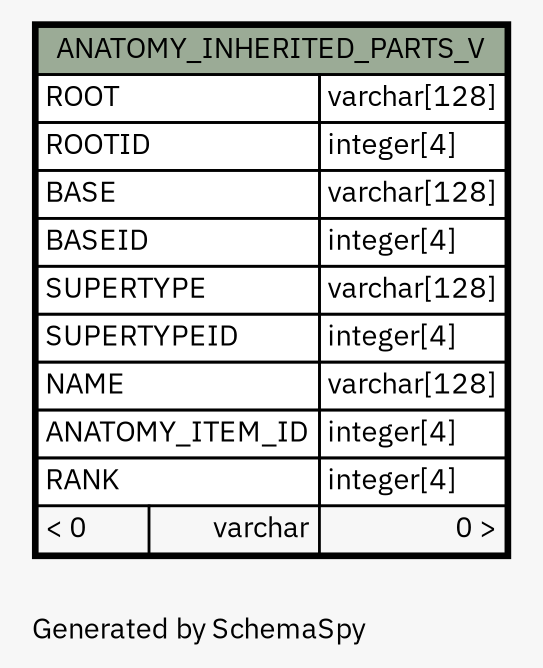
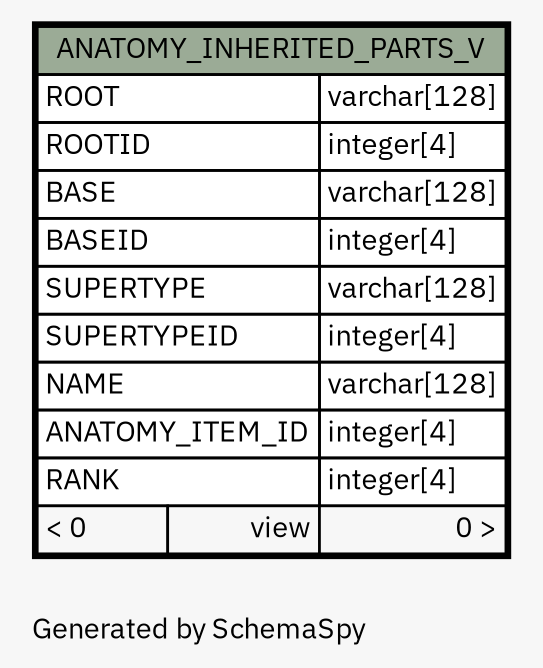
node "ANATOMY_INHERITED_PARTS_V": text "varchar" -> "view"
